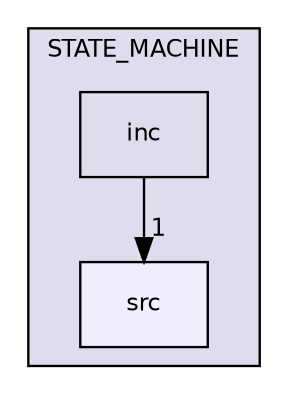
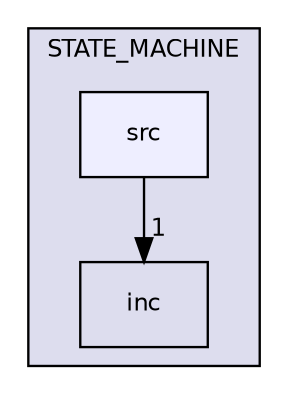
edge "inc" -> "src": reversed
